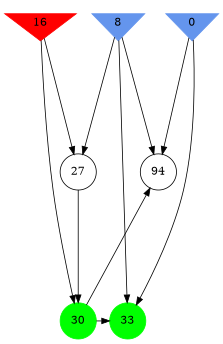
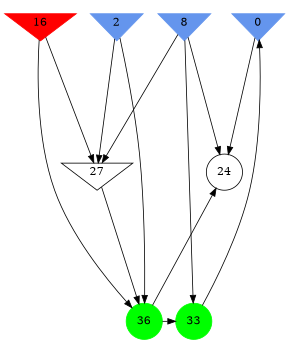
node "2": added
node "27": shape circle -> invtriangle
node "94": label "94" -> "24"
edge "0" -> "33": reversed
node "30": label "30" -> "36"
